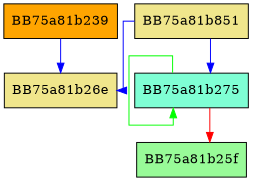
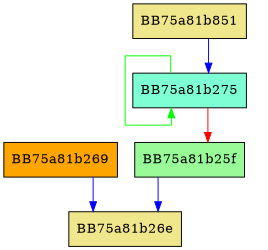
node "BB75a81b239": label "BB75a81b239" -> "BB75a81b269"
edge "BB75a81b851" -> "BB75a81b26e": now "BB75a81b25f" -> "BB75a81b26e"
